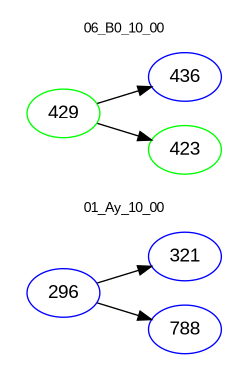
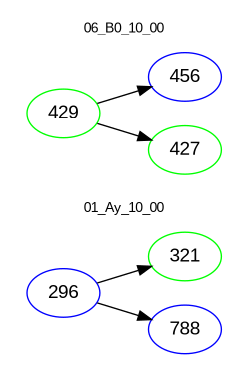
node "436": label "436" -> "456"
node "423": label "423" -> "427"
node "321": color blue -> green
